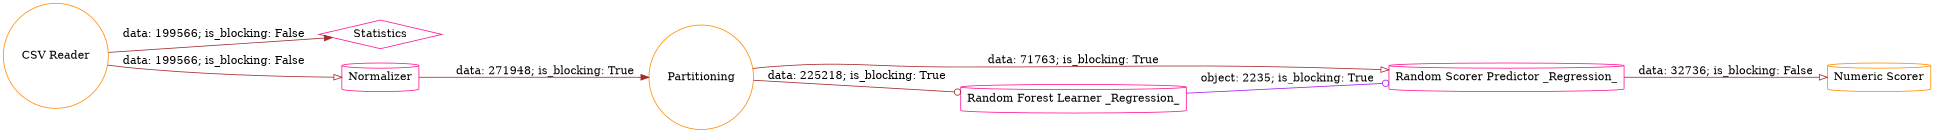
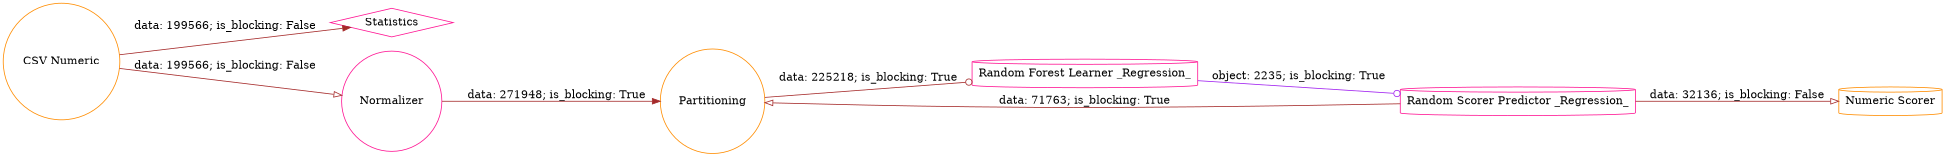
node "CSV Reader": label "CSV Reader" -> "CSV Numeric"
edge "Partitioning" -> "Random Scorer Predictor _Regression_": reversed
edge "Random Scorer Predictor _Regression_" -> "Numeric Scorer": label "data: 32736; is_blocking: False" -> "data: 32136; is_blocking: False"
node "Normalizer": shape cylinder -> circle
